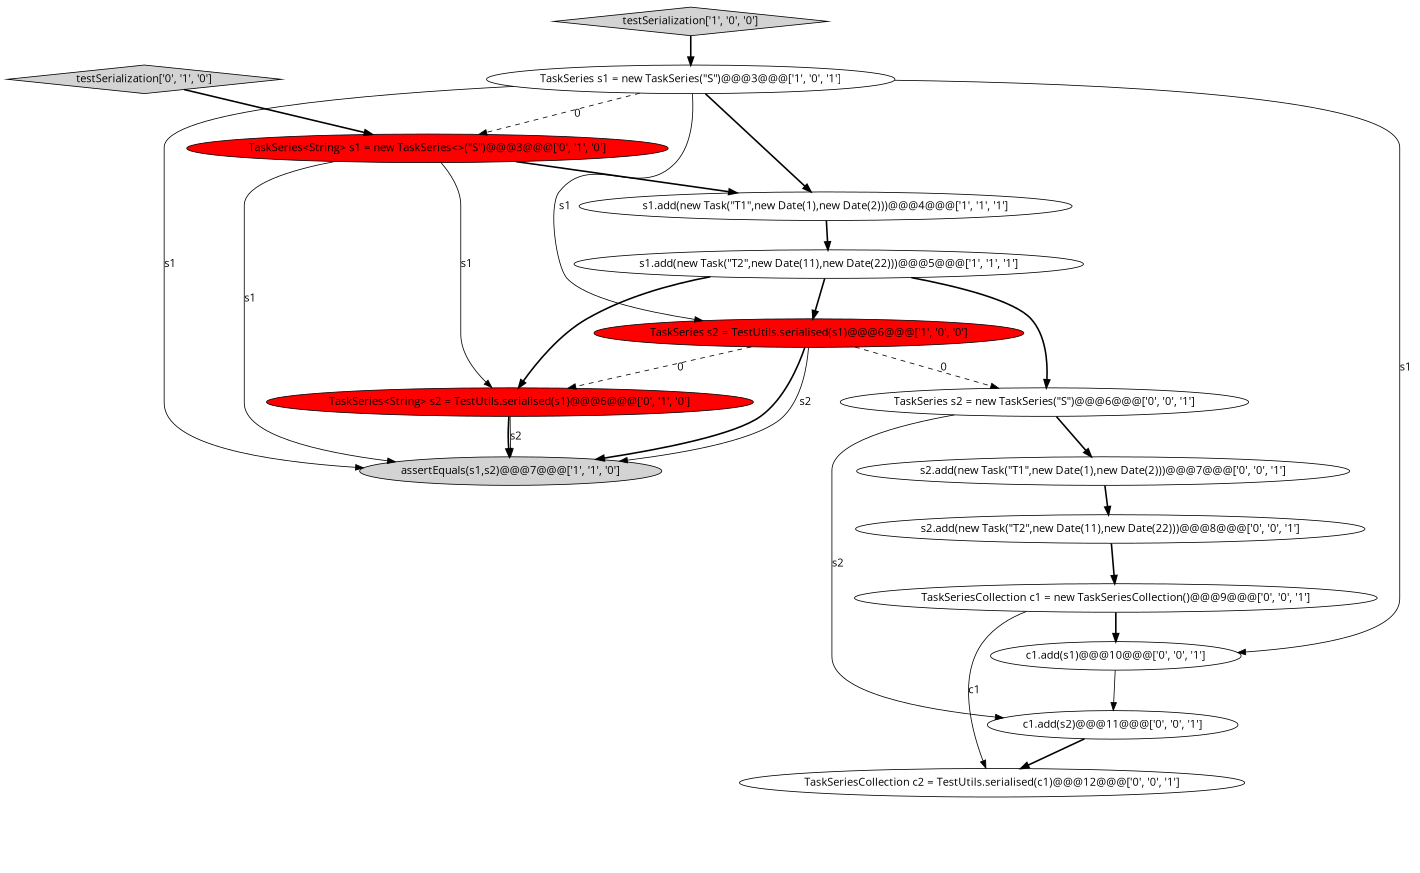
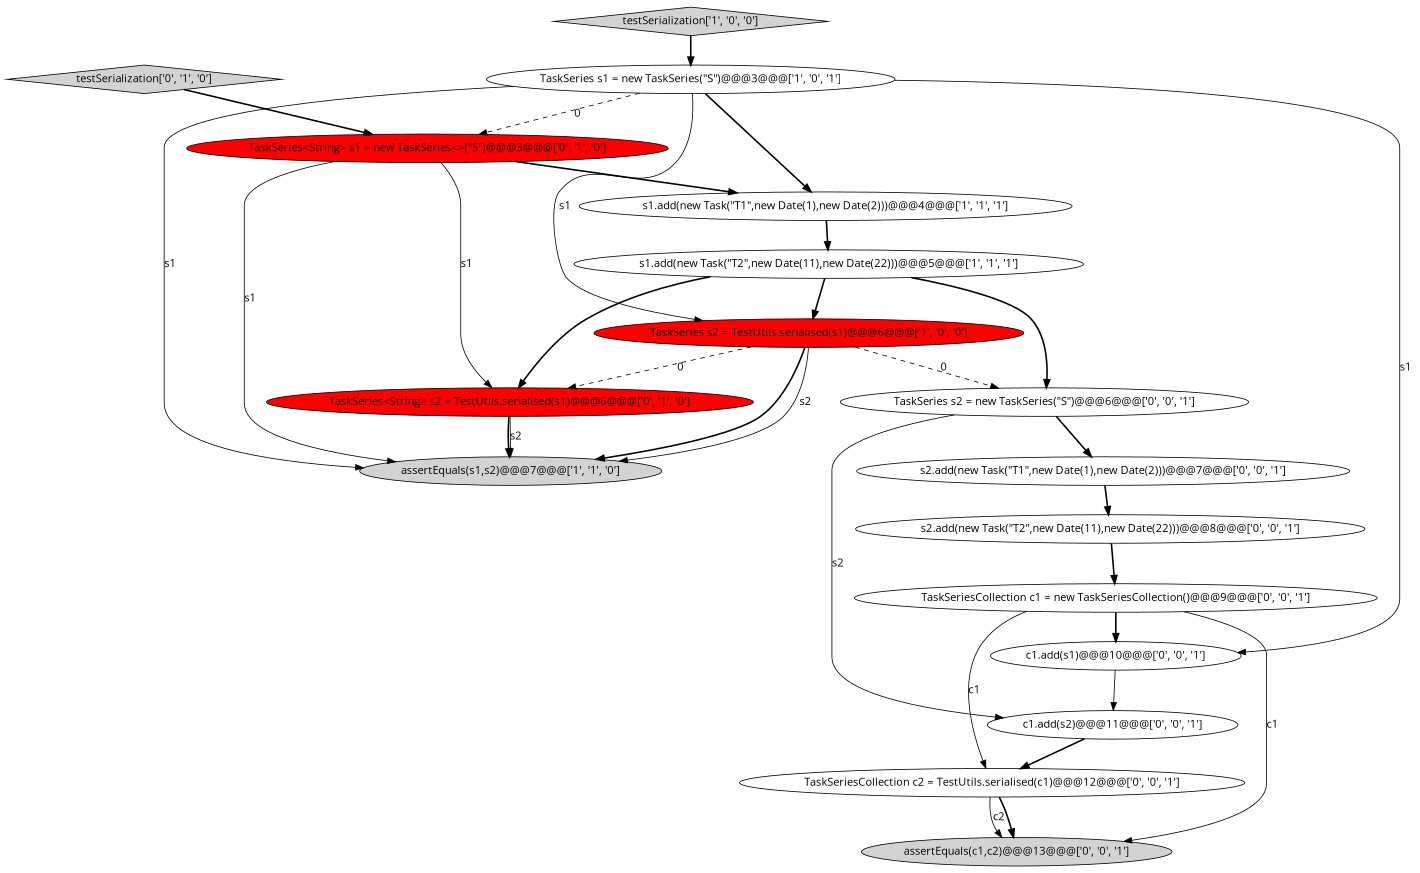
node "assertEquals(c1,c2)@@@13@@@['0', '0', '1']": added
